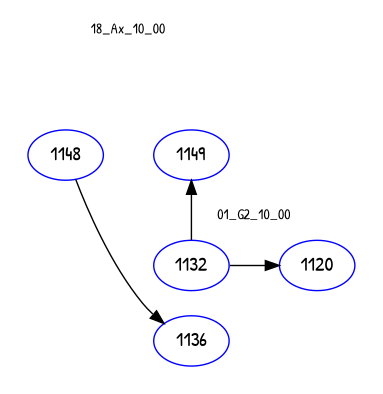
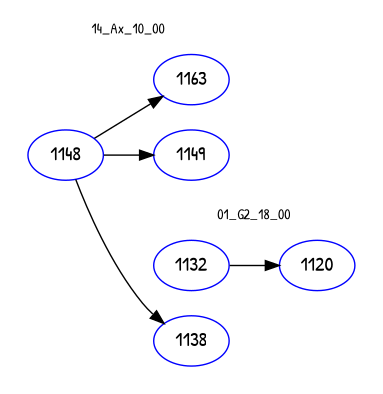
cluster "18_Ax_10_00": label "18_Ax_10_00" -> "14_Ax_10_00"
node "1163": added
cluster "01_G2_10_00": label "01_G2_10_00" -> "01_G2_18_00"
edge "1132" -> "1149": now "1148" -> "1149"
node "1136": label "1136" -> "1138"
